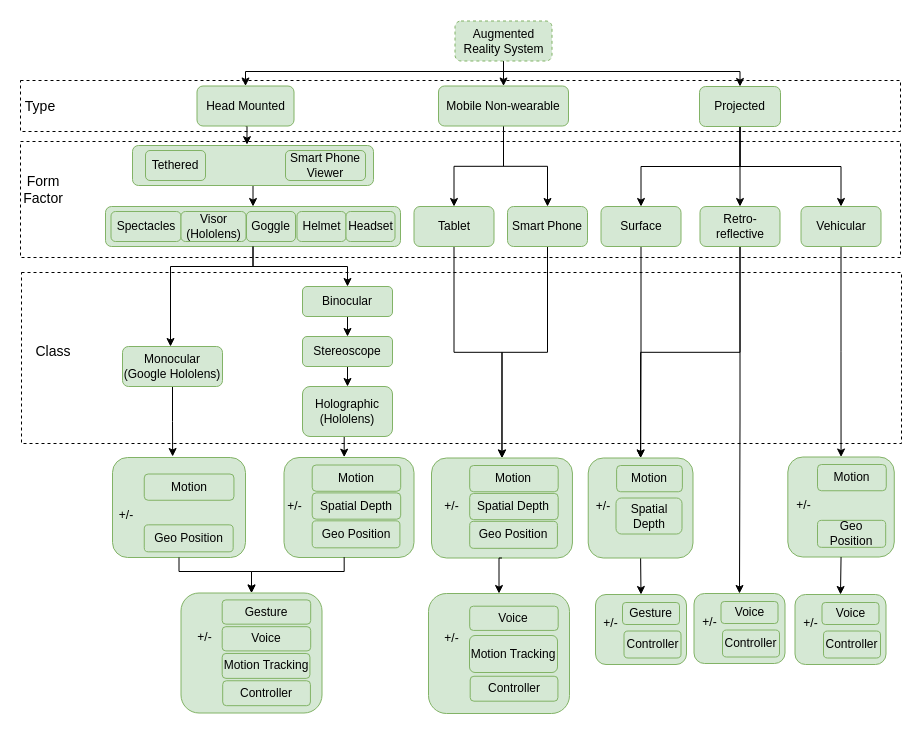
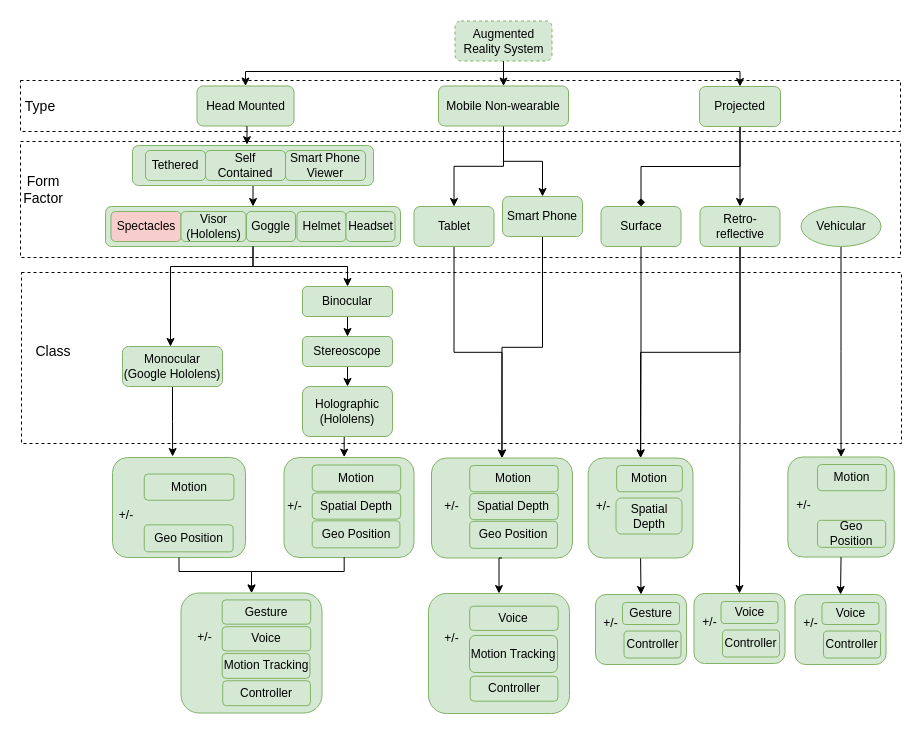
node "Self Contained": added
edge "Projected" -> "Vehicular": removed
edge "Projected" -> "Surface": arrowhead classic -> diamond
node "Spectacles": fillcolor #d5e8d4 -> #f8cecc
node "Smart Phone": moved (548, 227) -> (543, 217)
node "Vehicular": shape rounded rectangle -> ellipse
